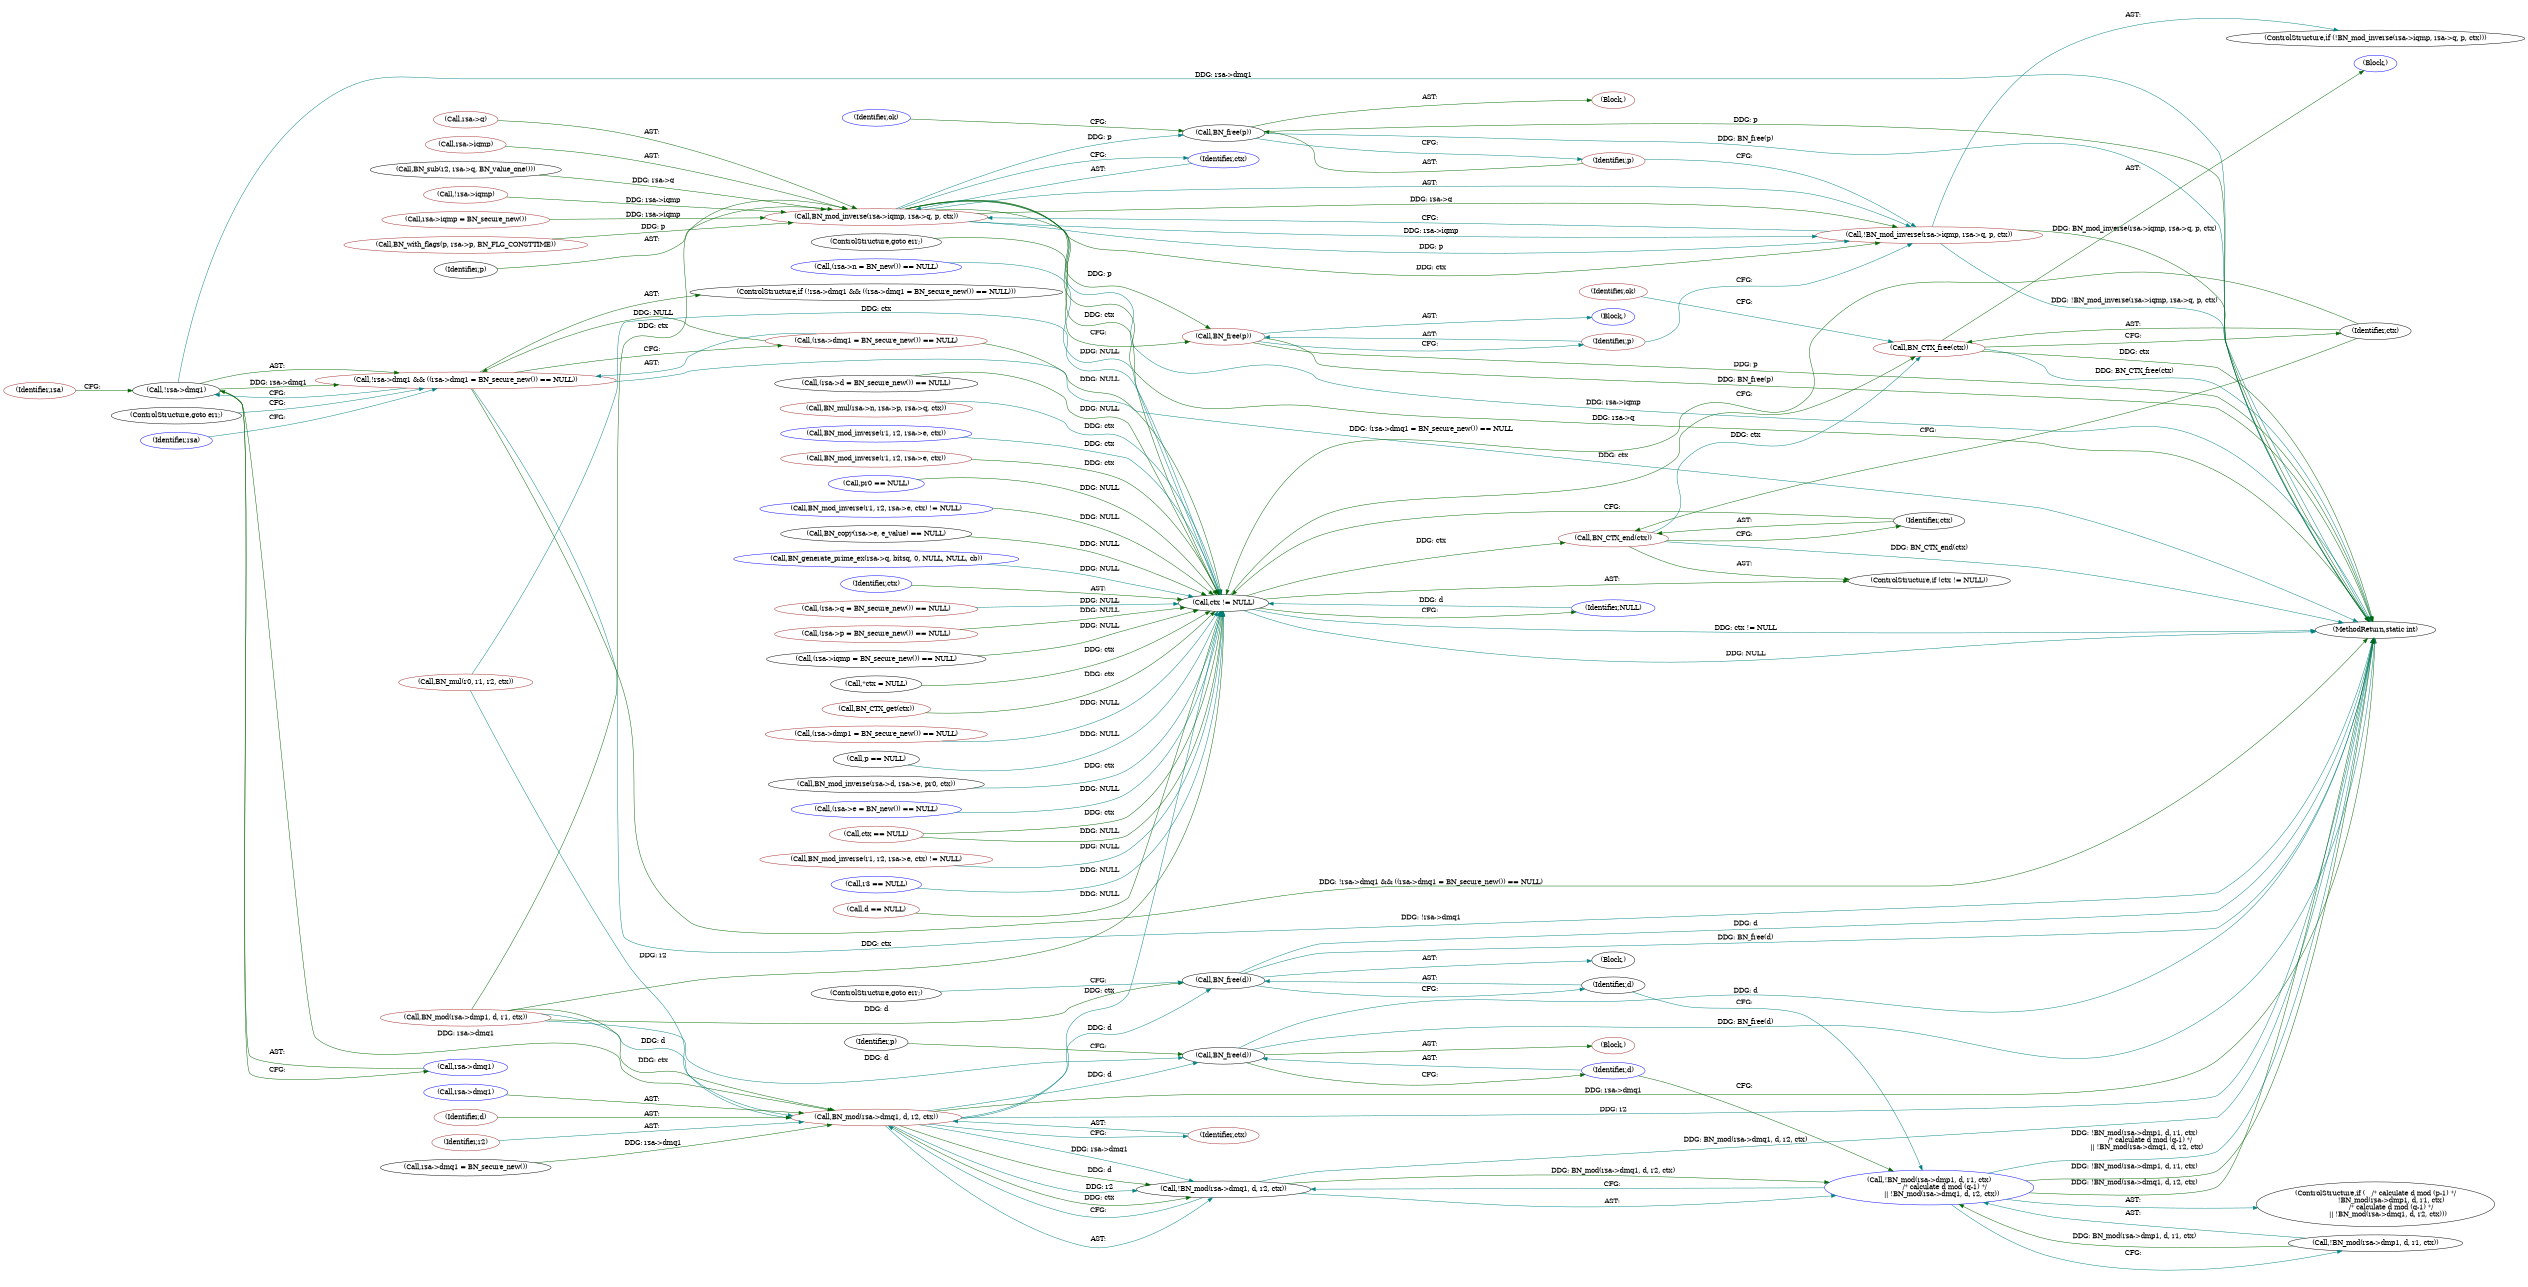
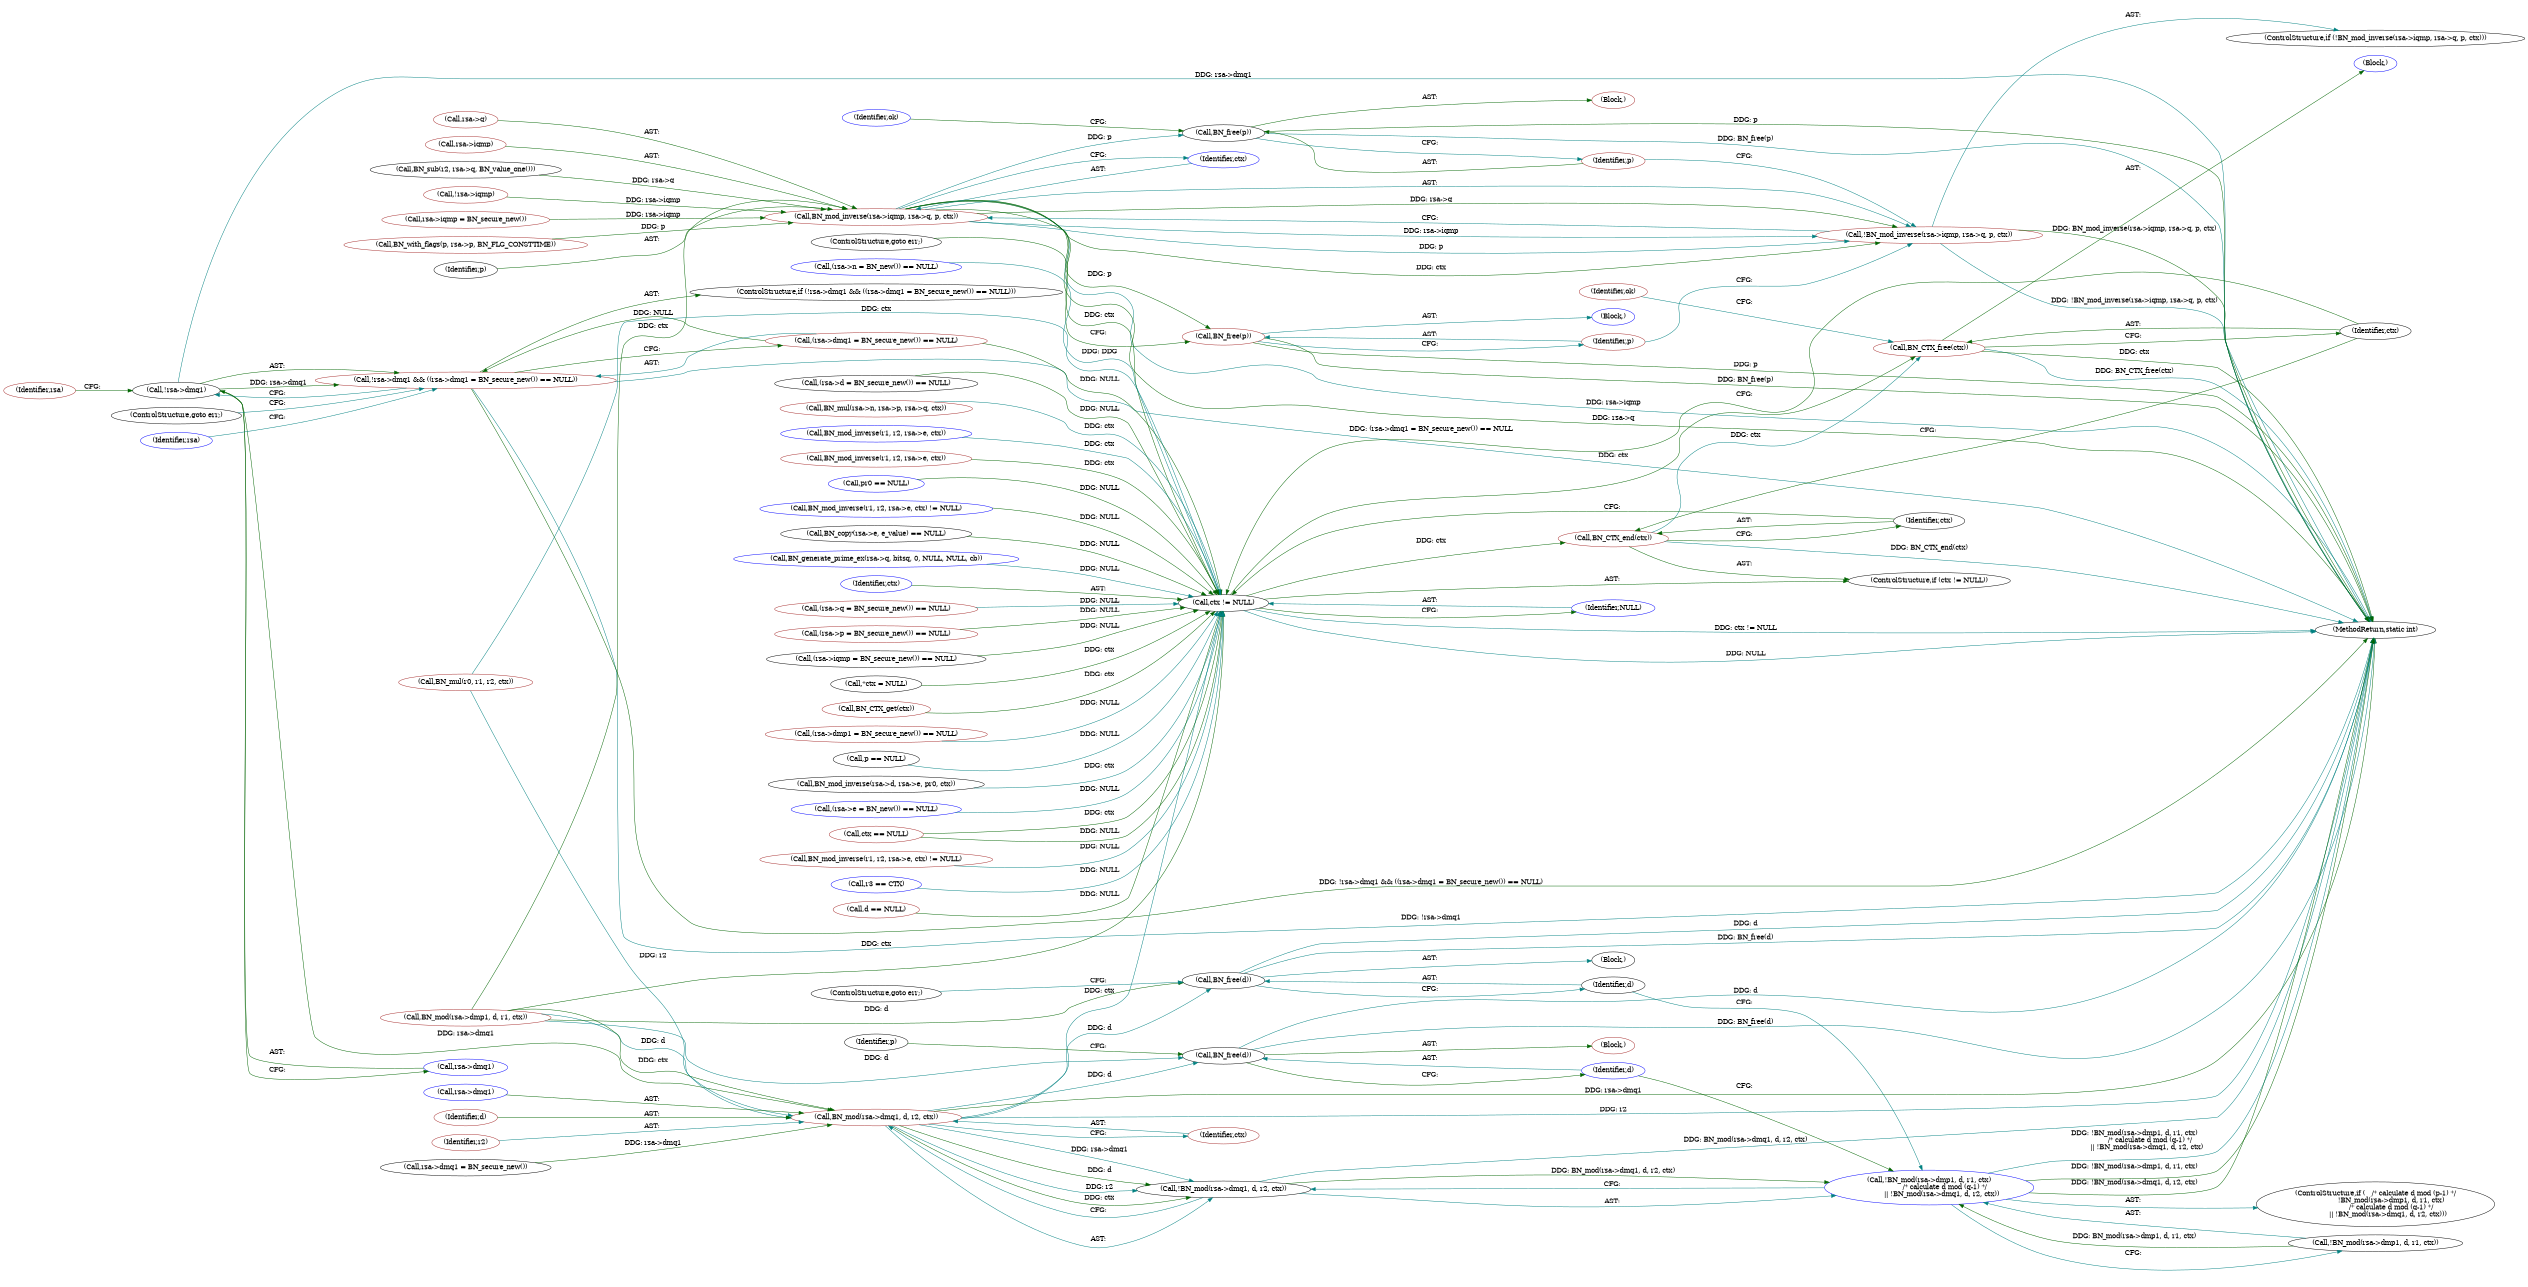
edge "(Call,(rsa->n = BN_new()) == NULL)" -> "(Call,ctx != NULL)": label "DDG: NULL" -> "DDG: DDG"
edge "(Identifier,NULL)" -> "(Call,ctx != NULL)": label "DDG: d" -> "AST: "
node "(Call,r3 == NULL)": label "(Call,r3 == NULL)" -> "(Call,r3 == CTX)"
